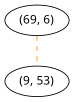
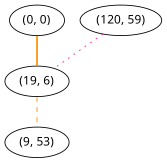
node "(0, 0)": added
node "(69, 6)": label "(69, 6)" -> "(19, 6)"
node "(120, 59)": added
